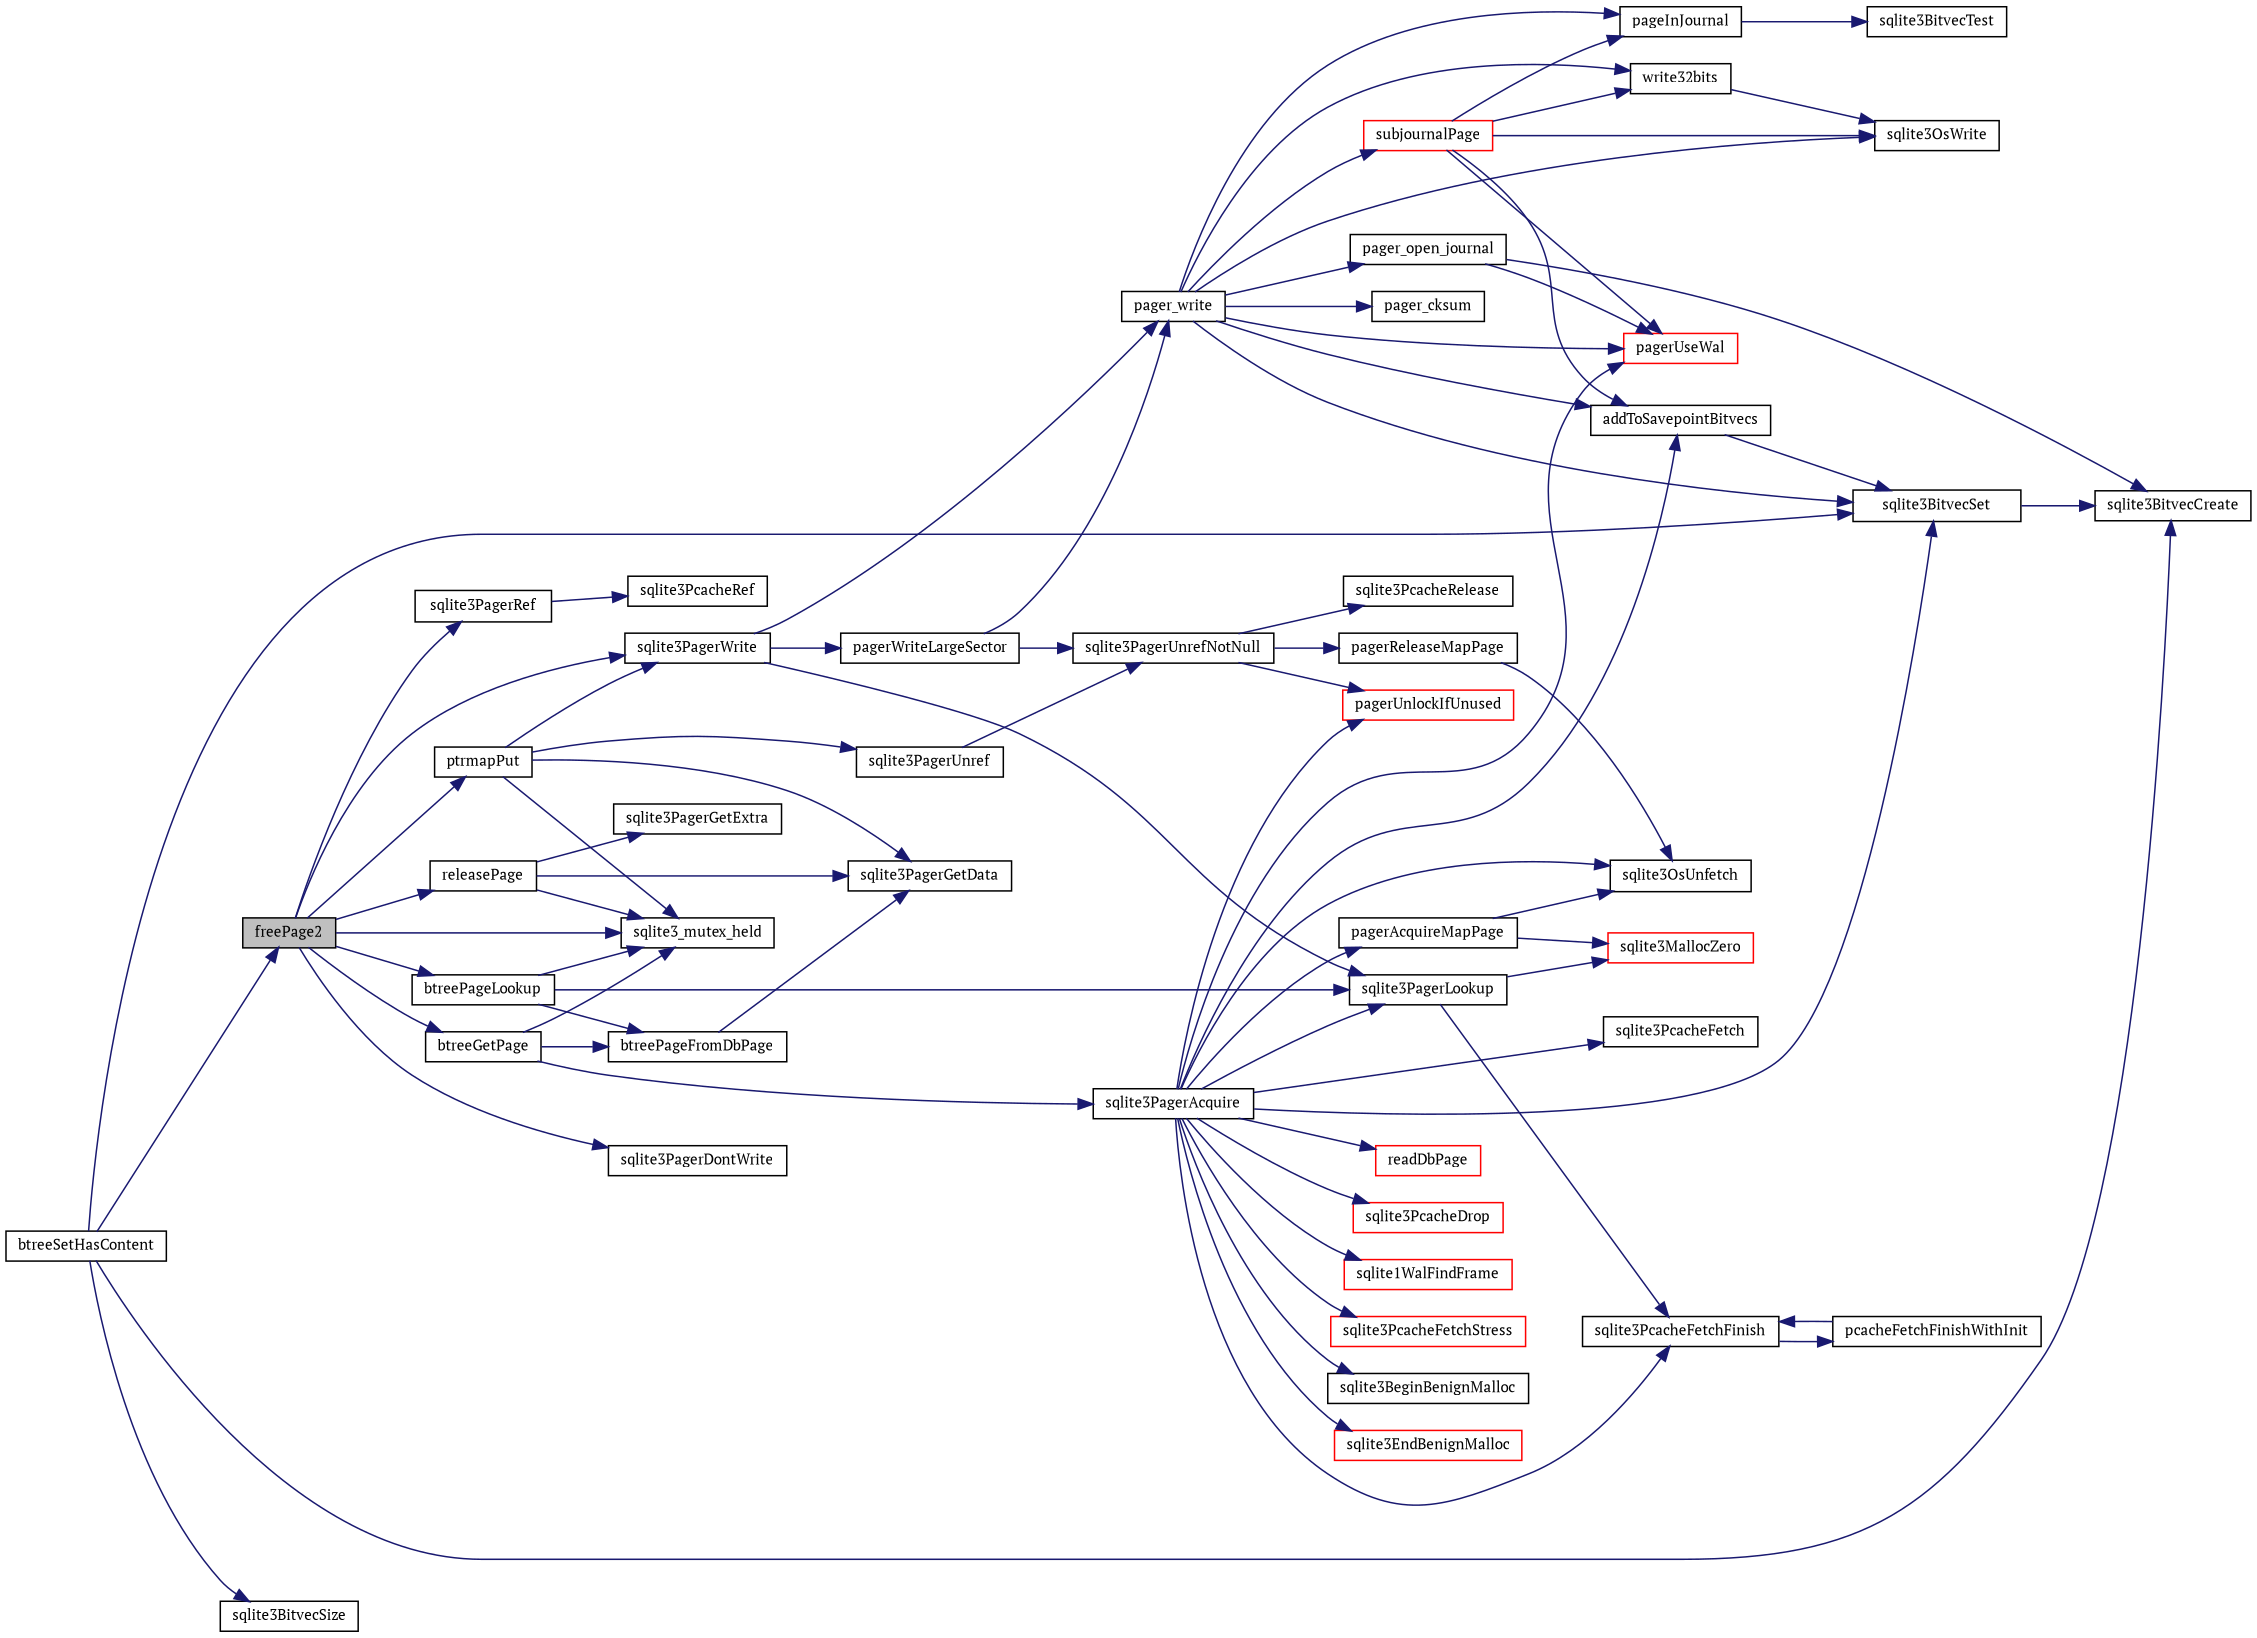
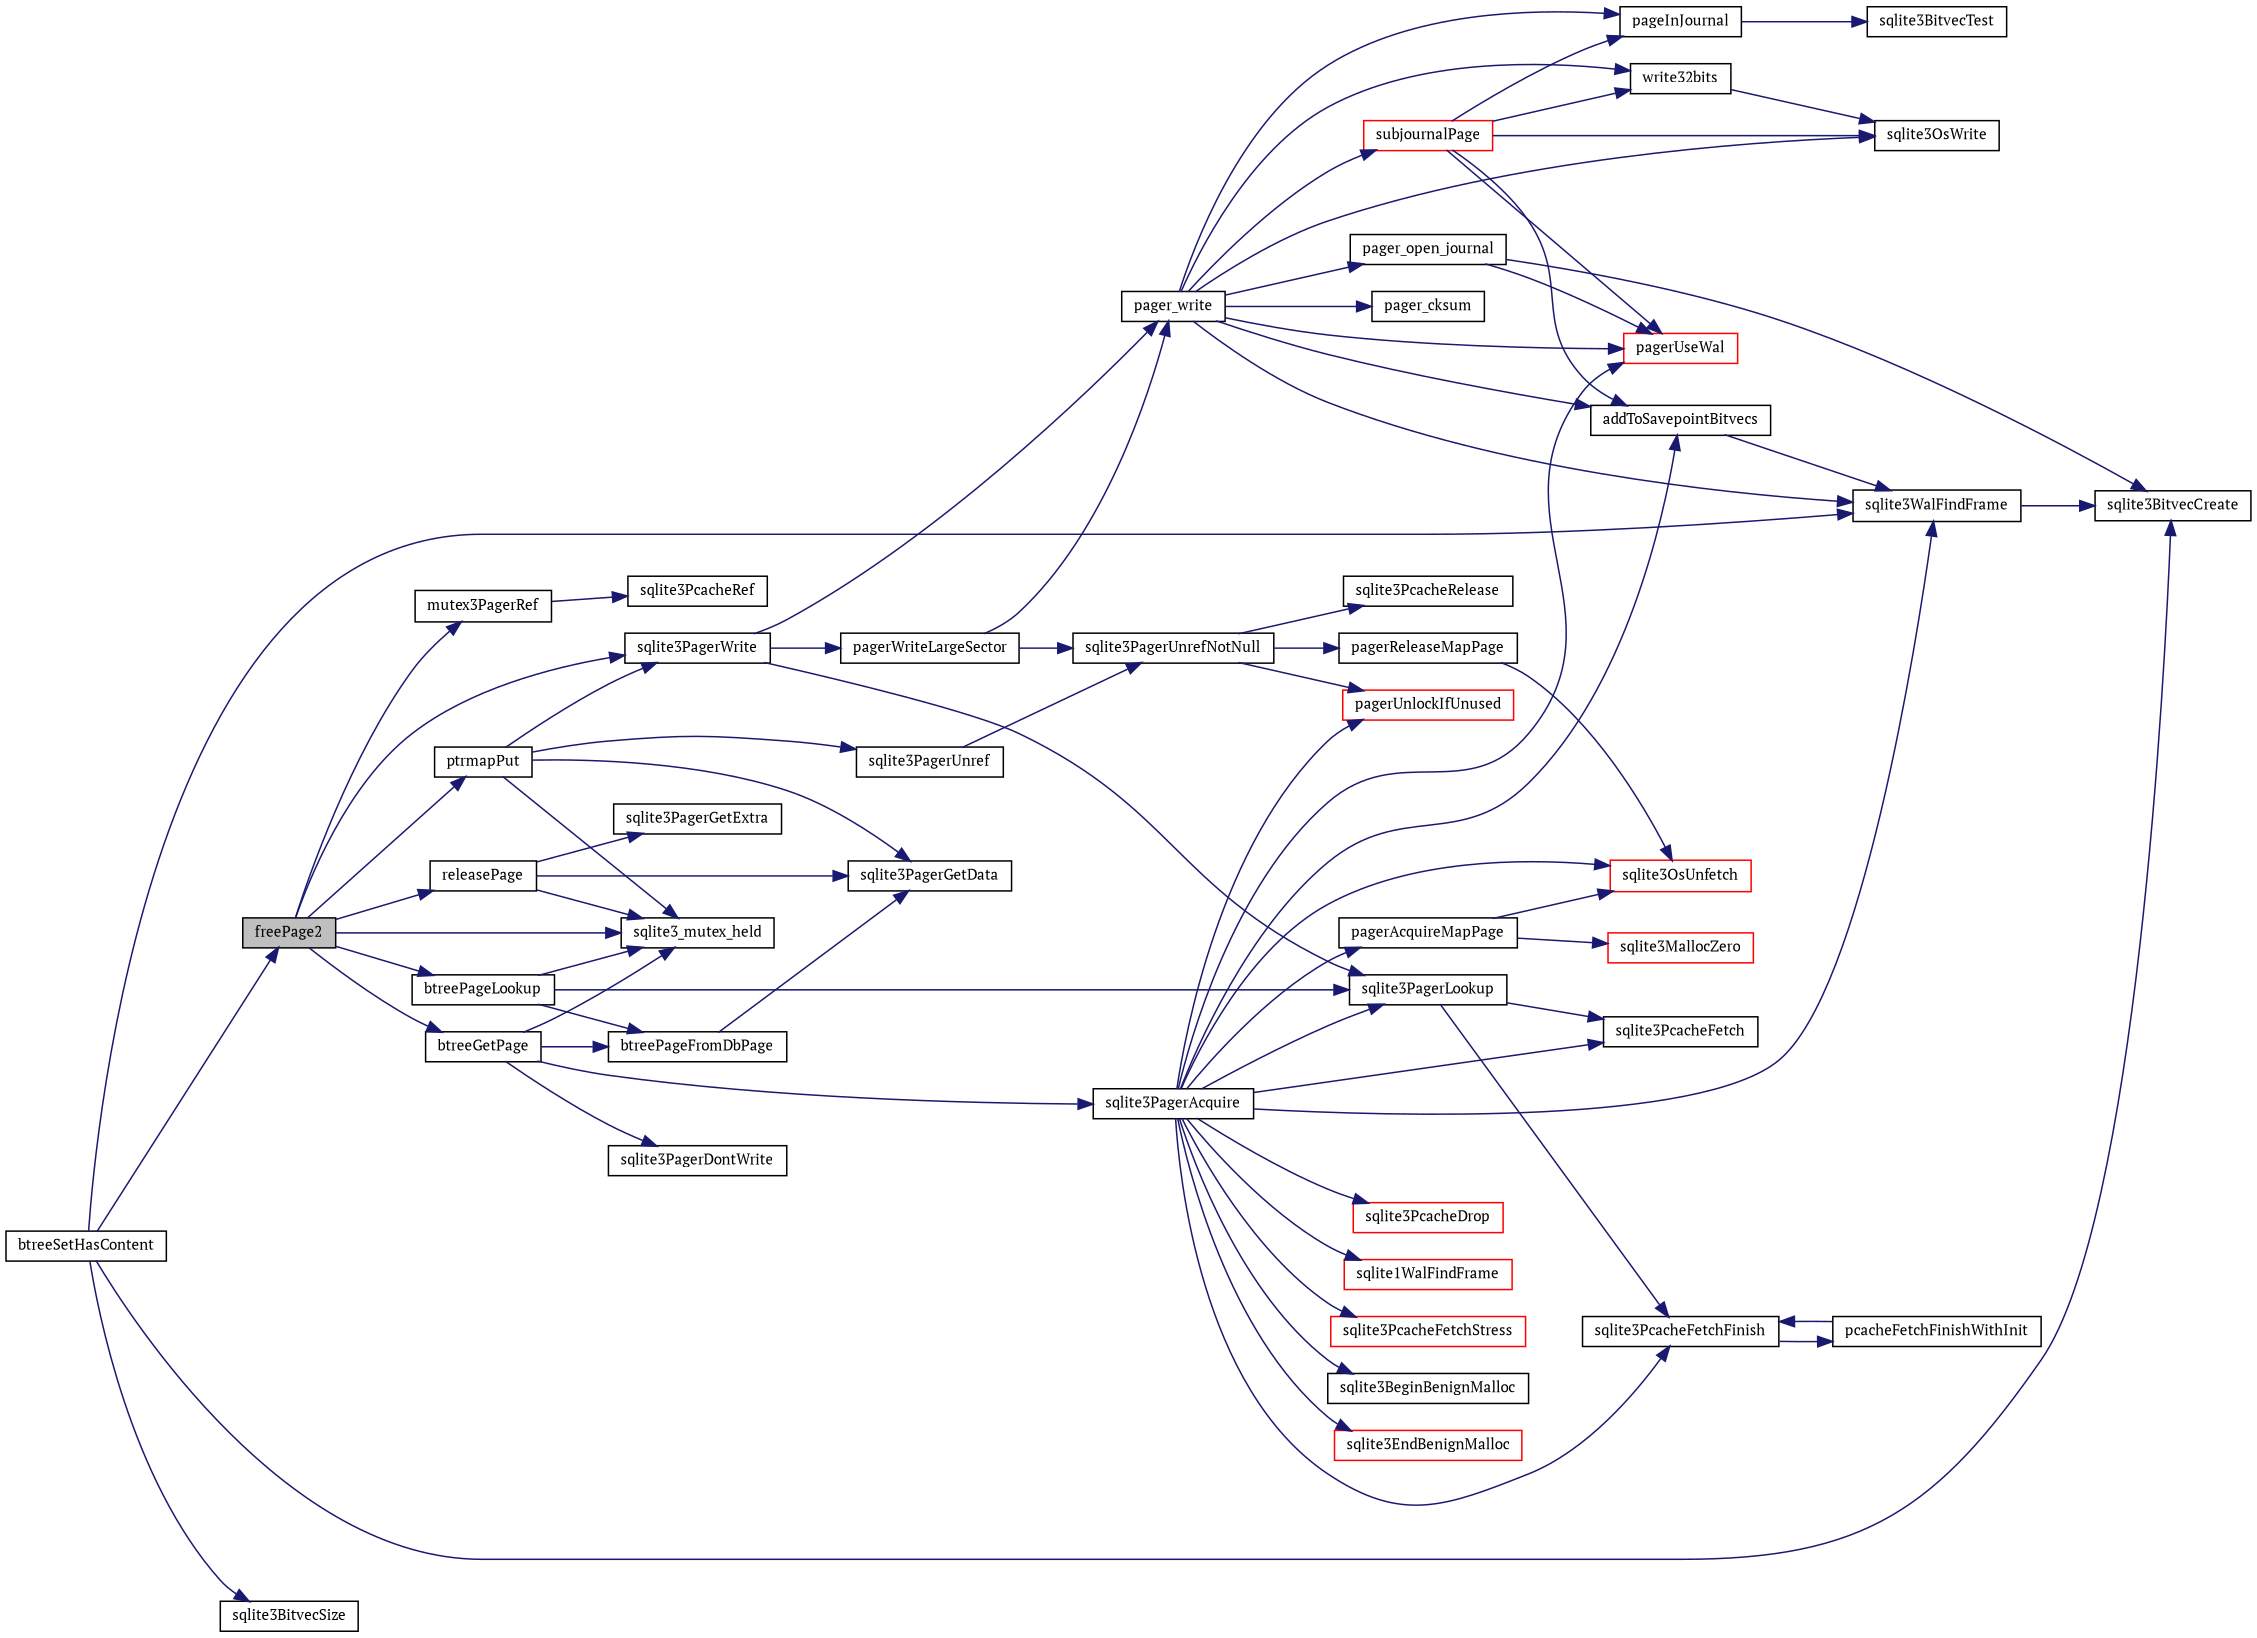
node "sqlite3BitvecSet": label "sqlite3BitvecSet" -> "sqlite3WalFindFrame"
node "sqlite3PagerRef": label "sqlite3PagerRef" -> "mutex3PagerRef"
node "sqlite3OsUnfetch": color black -> red
edge "sqlite3PagerLookup" -> "sqlite3MallocZero": now "sqlite3PagerLookup" -> "sqlite3PcacheFetch"
edge "freePage2" -> "sqlite3PagerDontWrite": now "btreeGetPage" -> "sqlite3PagerDontWrite"
node "readDbPage": removed
